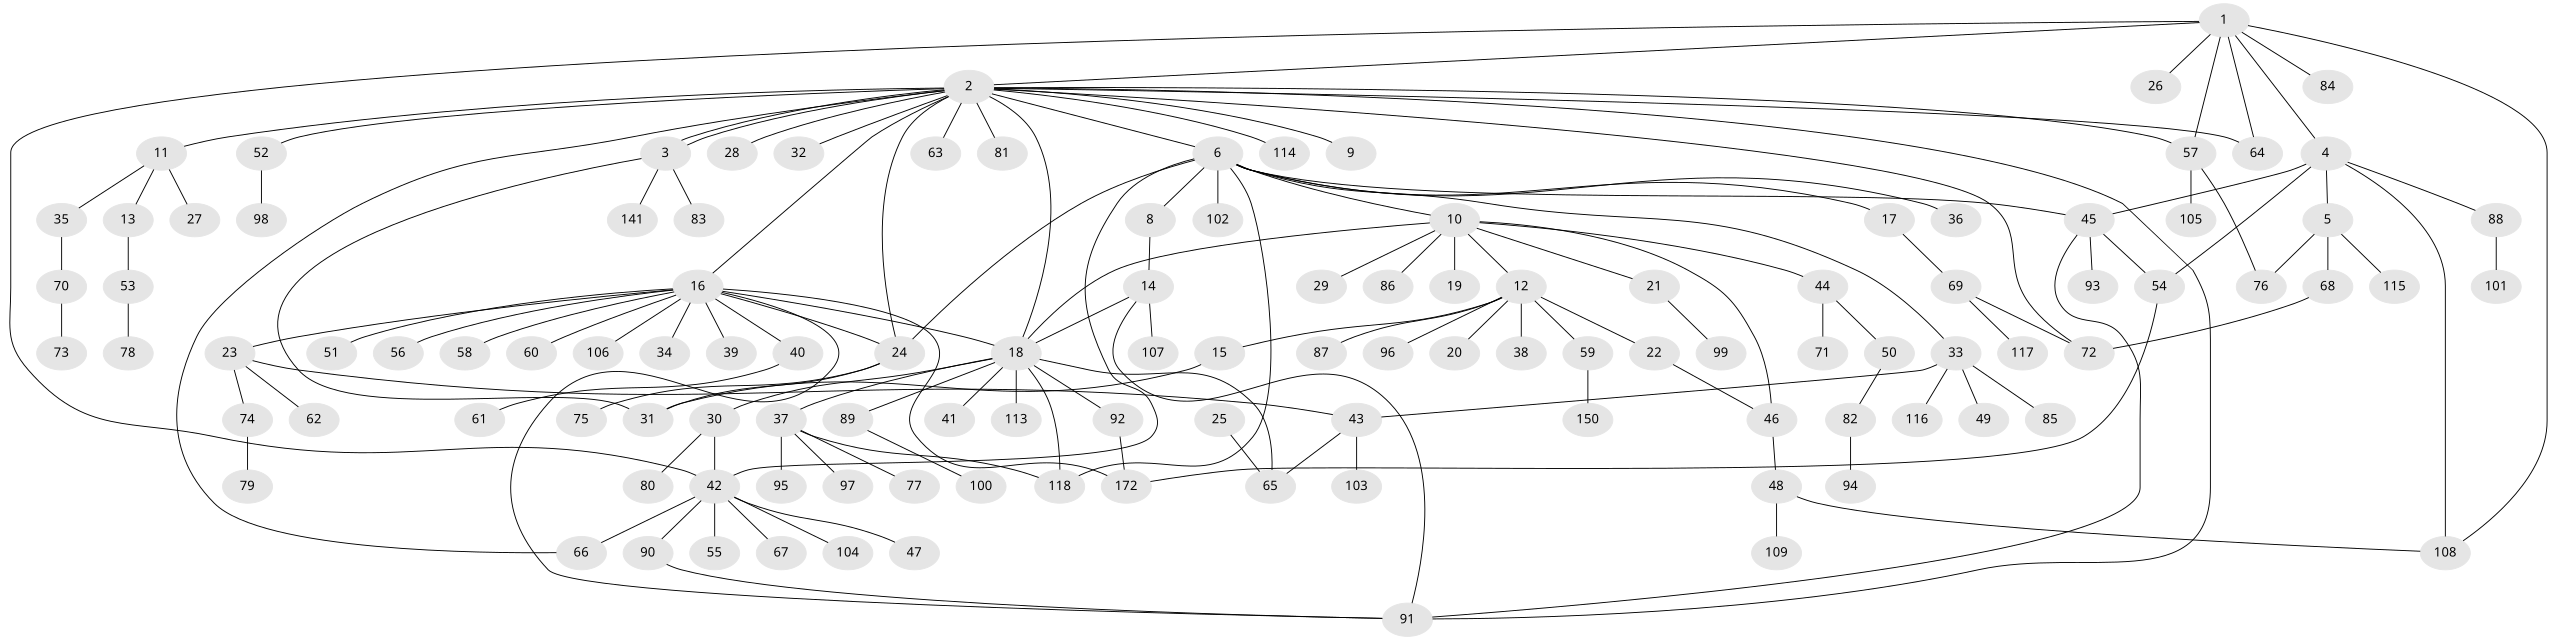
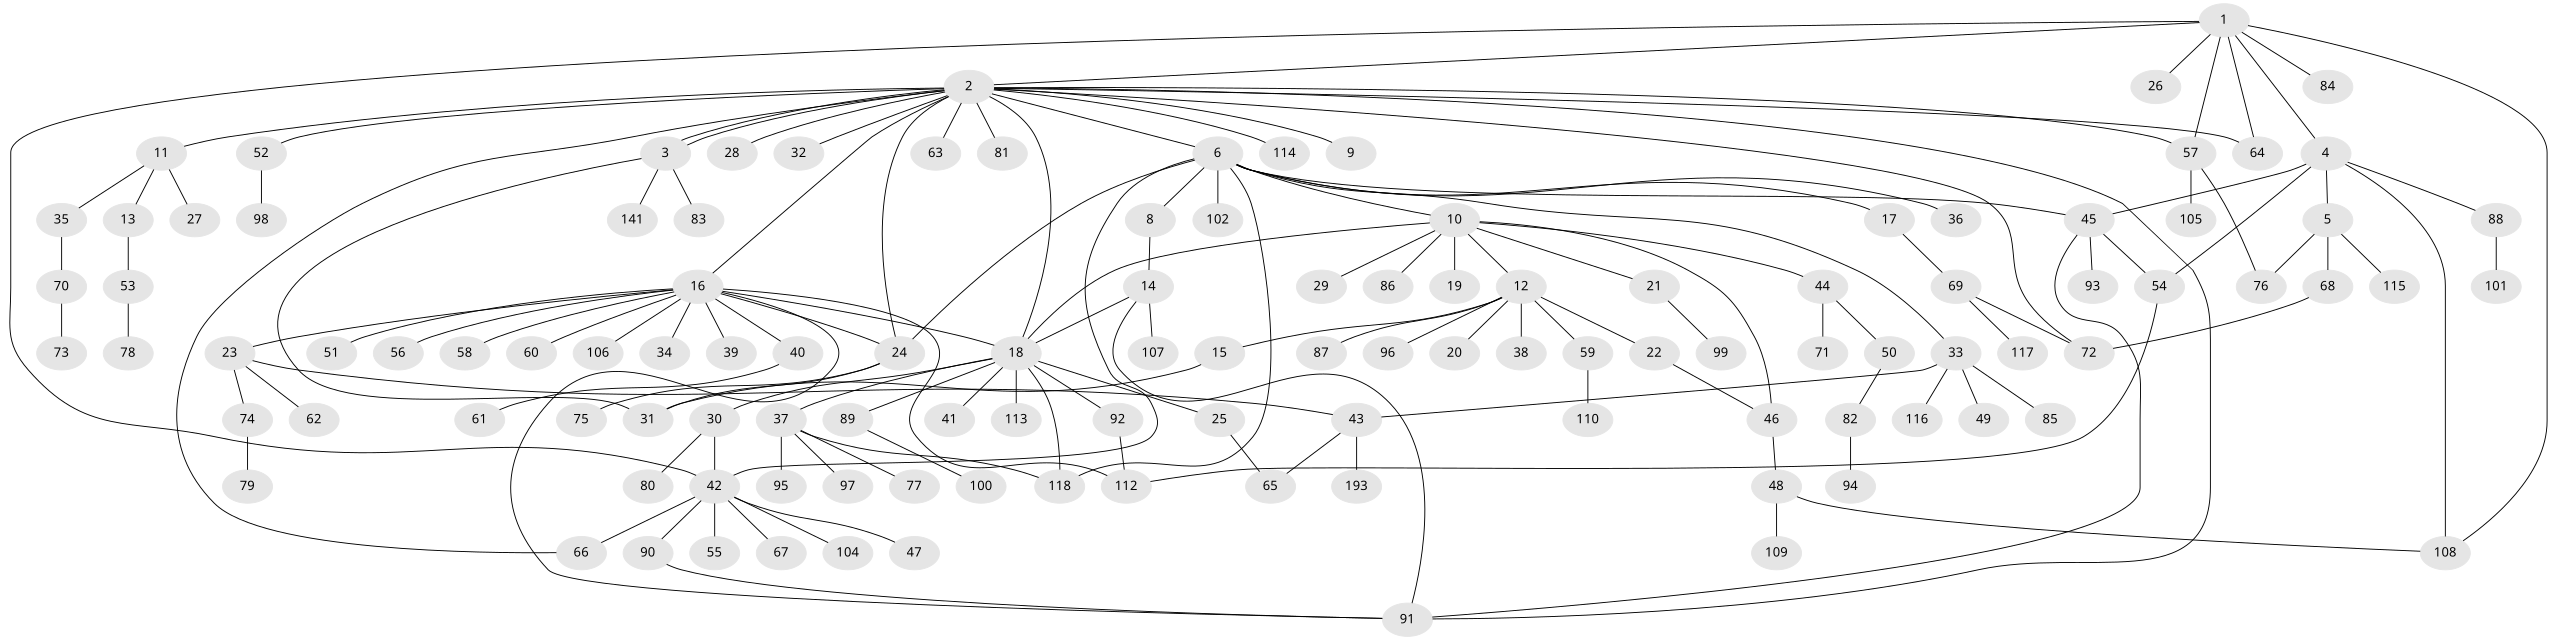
edge "18" -- "65": now "18" -- "25"
node "150": label "150" -> "110"
node "172": label "172" -> "112"
node "103": label "103" -> "193"
